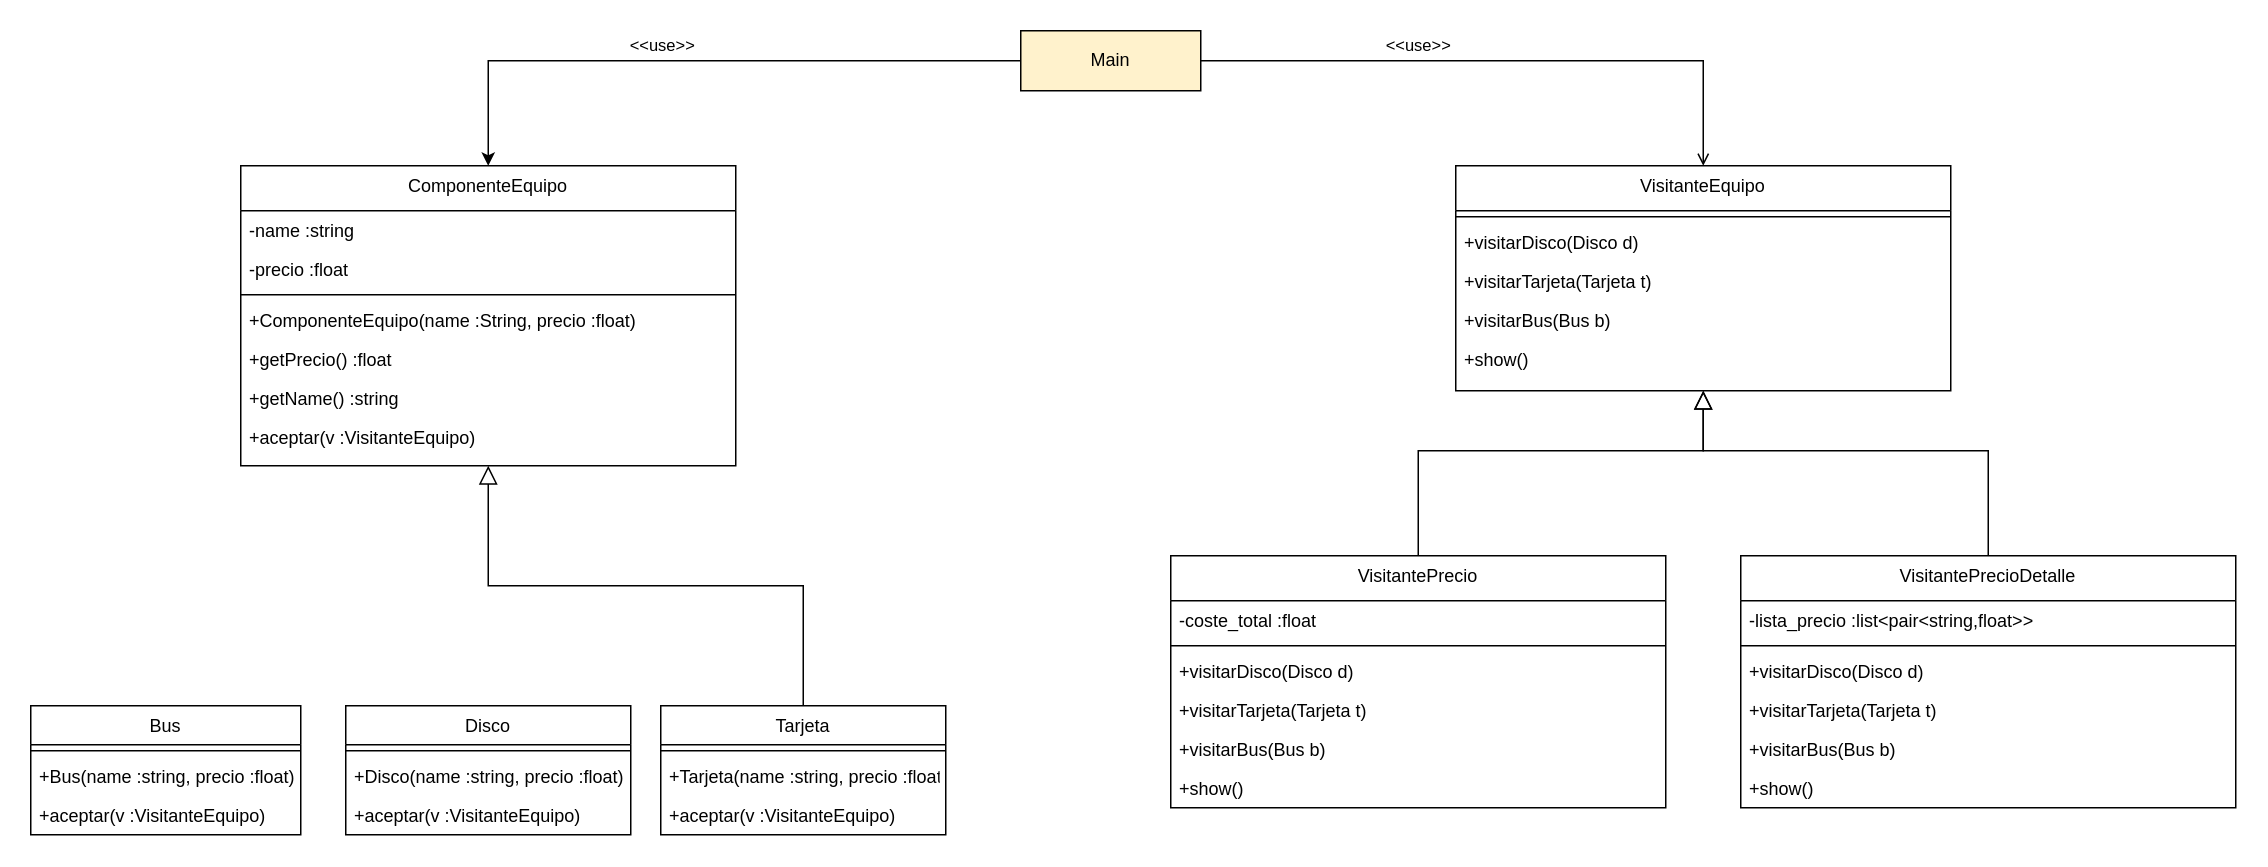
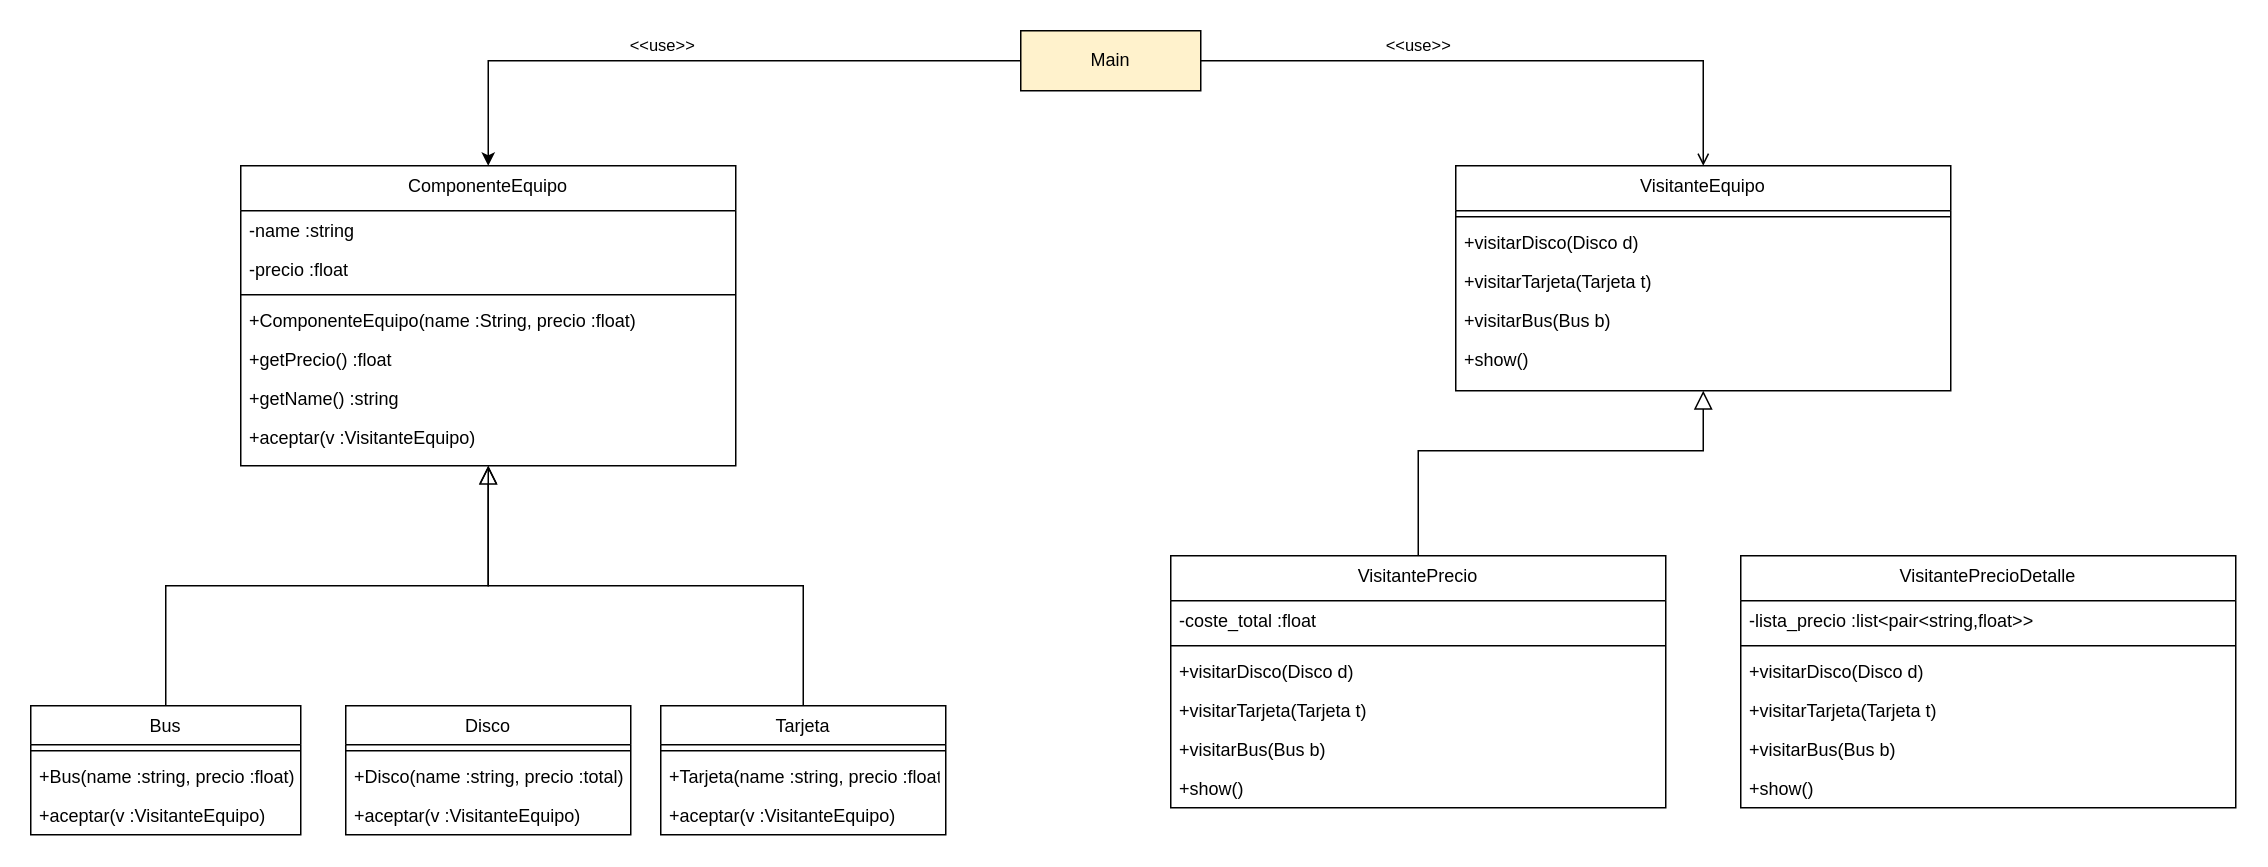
edge "VisitantePrecioDetalle" -> "VisitanteEquipo": removed
edge "Bus" -> "ComponenteEquipo": added
edge "Tarjeta" -> "ComponenteEquipo": arrowhead block -> open
node "+Disco(name :string, precio :float)": label "+Disco(name :string, precio :float)" -> "+Disco(name :string, precio :total)"
